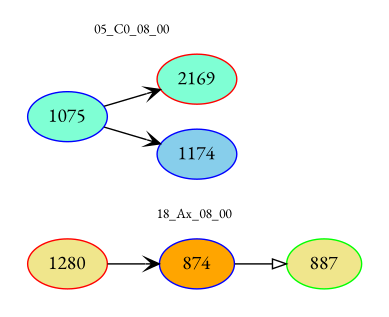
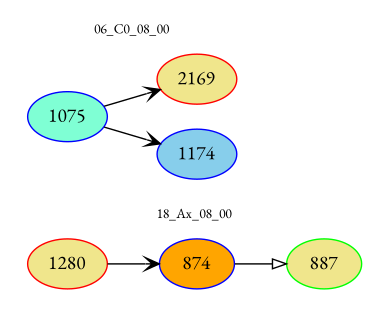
cluster "05_C0_08_00": label "05_C0_08_00" -> "06_C0_08_00"
node "2169": fillcolor aquamarine -> khaki
